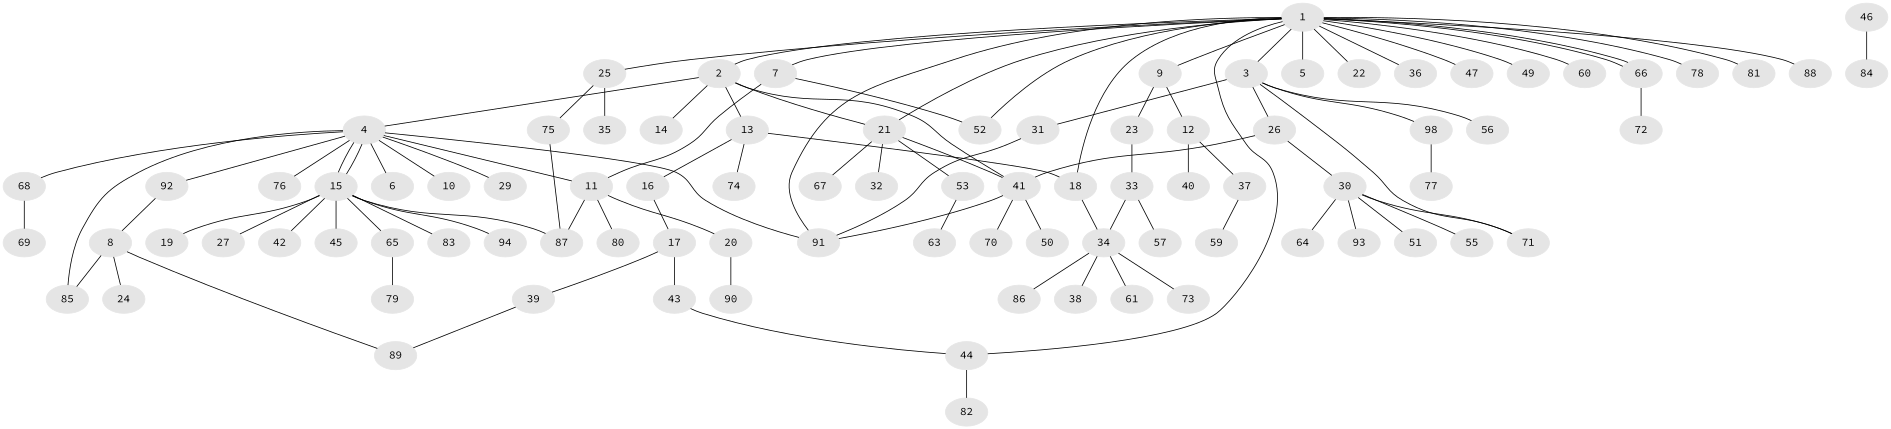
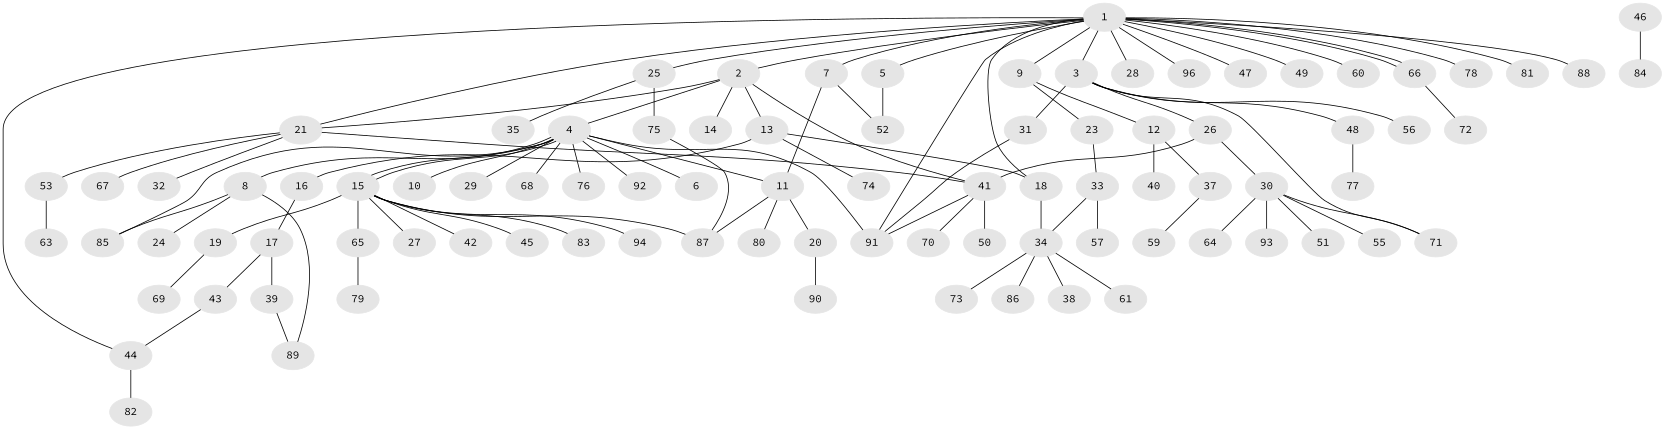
edge "1" -- "52": now "5" -- "52"
node "22": label "22" -> "28"
node "36": label "36" -> "96"
node "98": label "98" -> "48"
edge "68" -- "69": now "19" -- "69"
edge "92" -- "8": now "4" -- "8"
